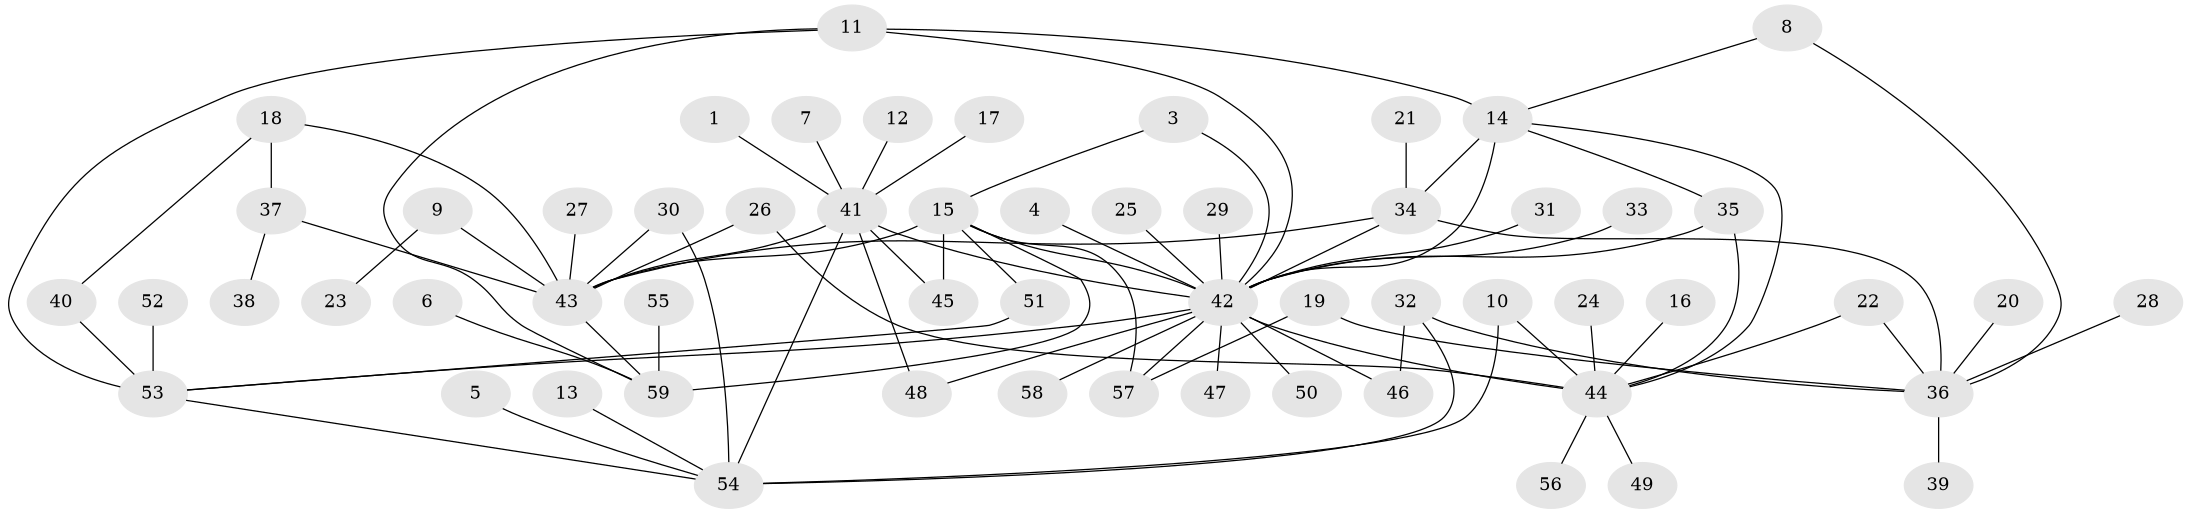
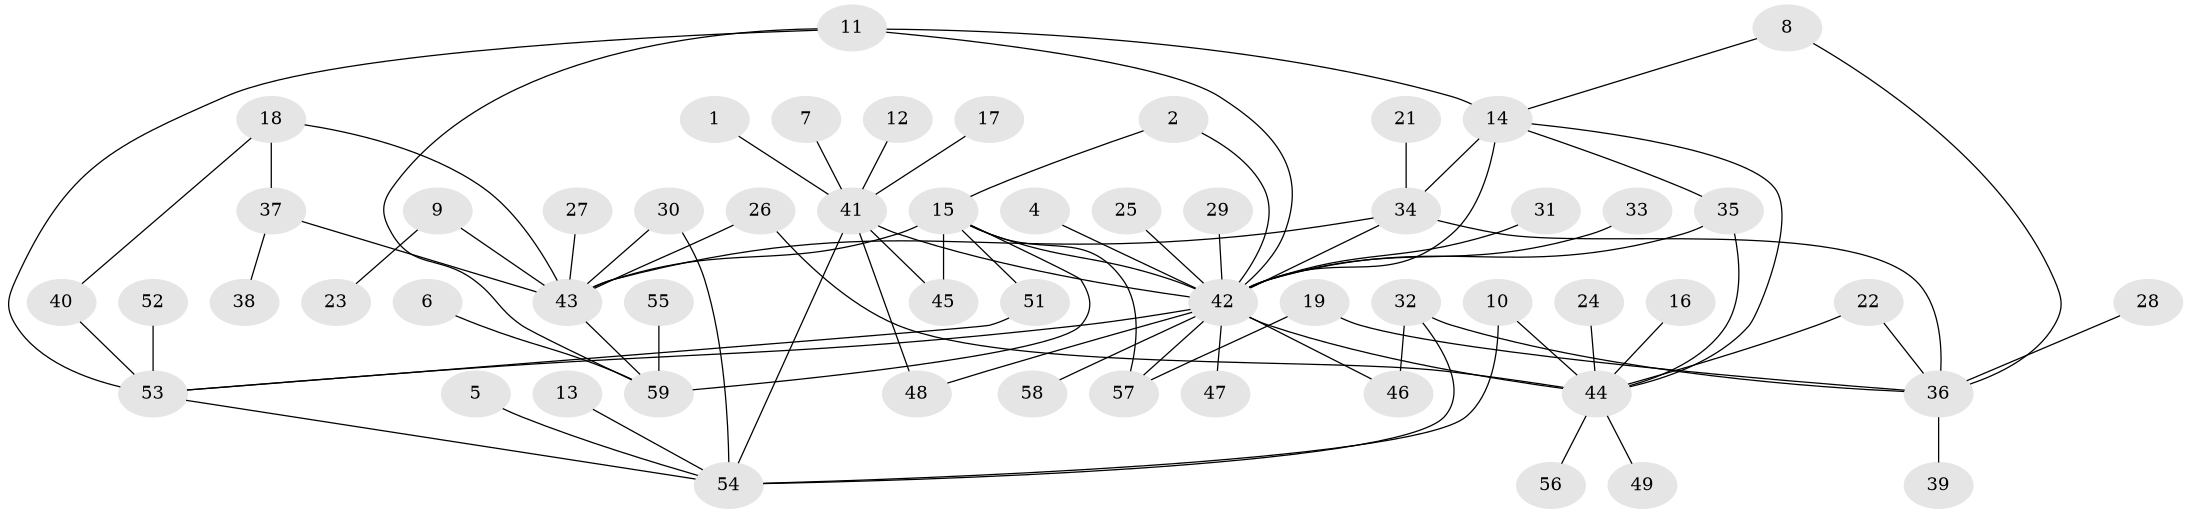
node "3": label "3" -> "2"
edge "41" -- "43": removed
node "20": removed
node "50": removed
